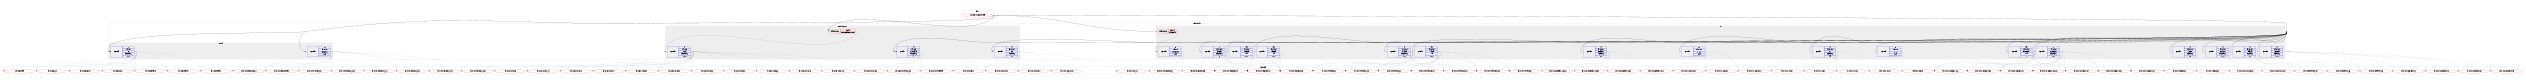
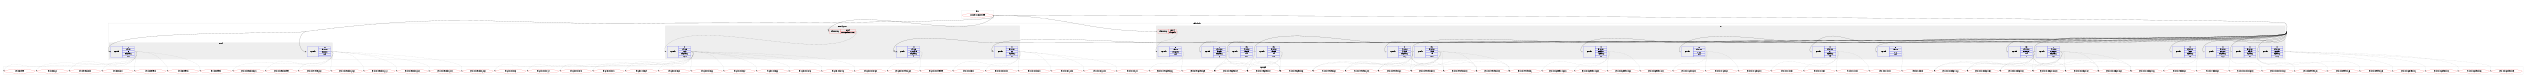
node "dev-vcs/git-2.23.0-r1": label "dev-vcs/git-2.23.0-r1" -> "dev-vcs/exec-2.23.0-r1"
node "dev-python/lang-4.2.0-r2": label "dev-python/lang-4.2.0-r2" -> "dev-python/pbr-4.2.0-r2"
node "dev-python/pbr-4.2.0-r1": added
